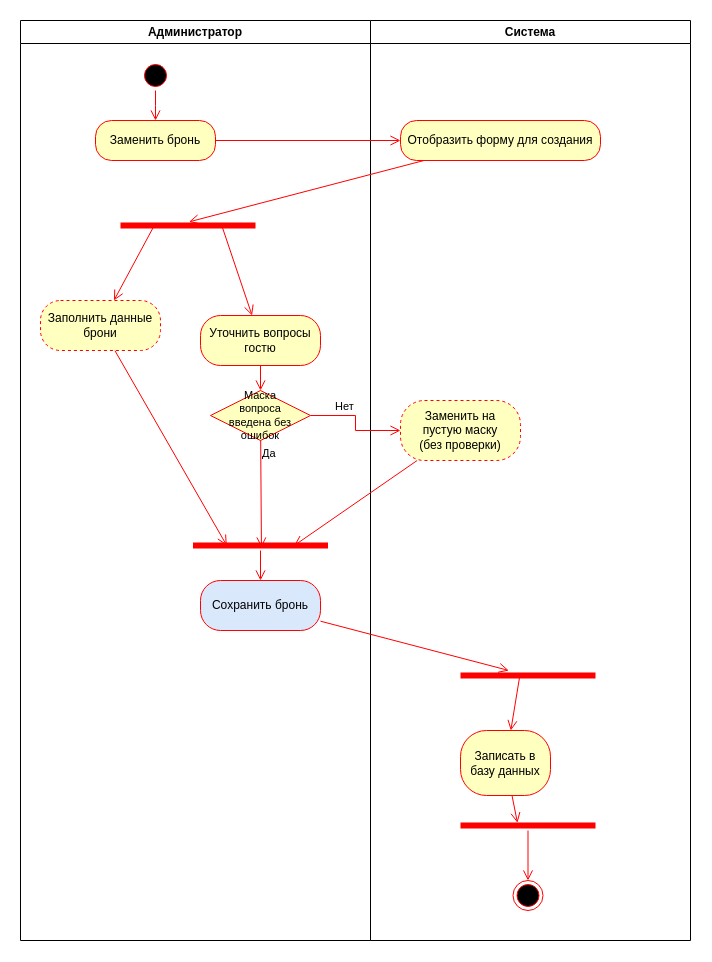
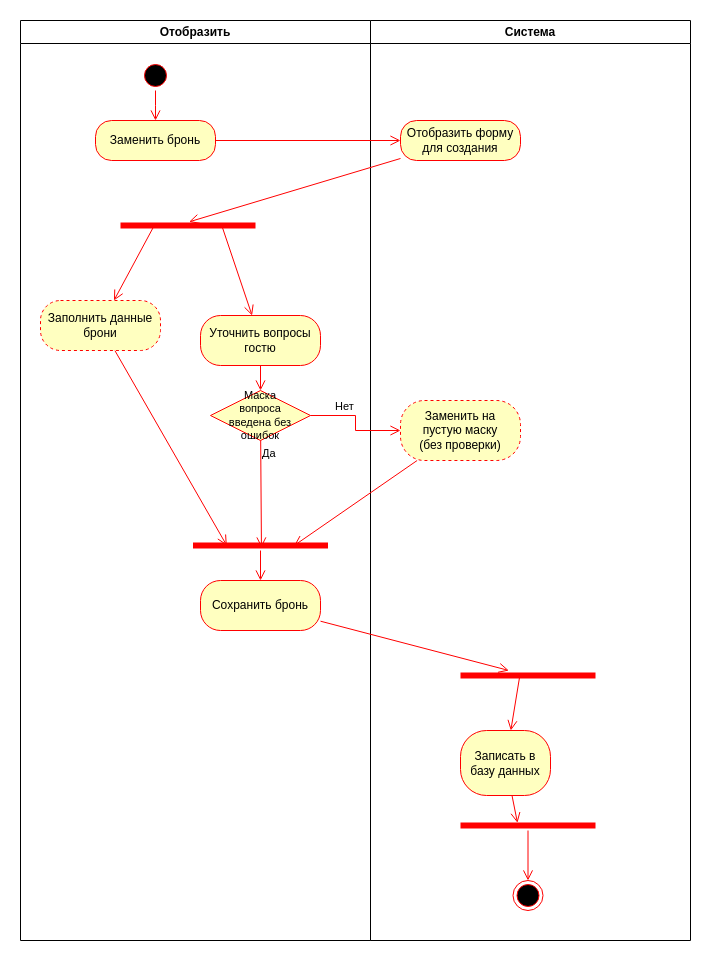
node "Администратор": label "Администратор" -> "Отобразить"
node "Отобразить форму для создания": size 200x40 -> 120x40
node "Сохранить бронь": fillcolor #dae8fc -> #ffffc0
